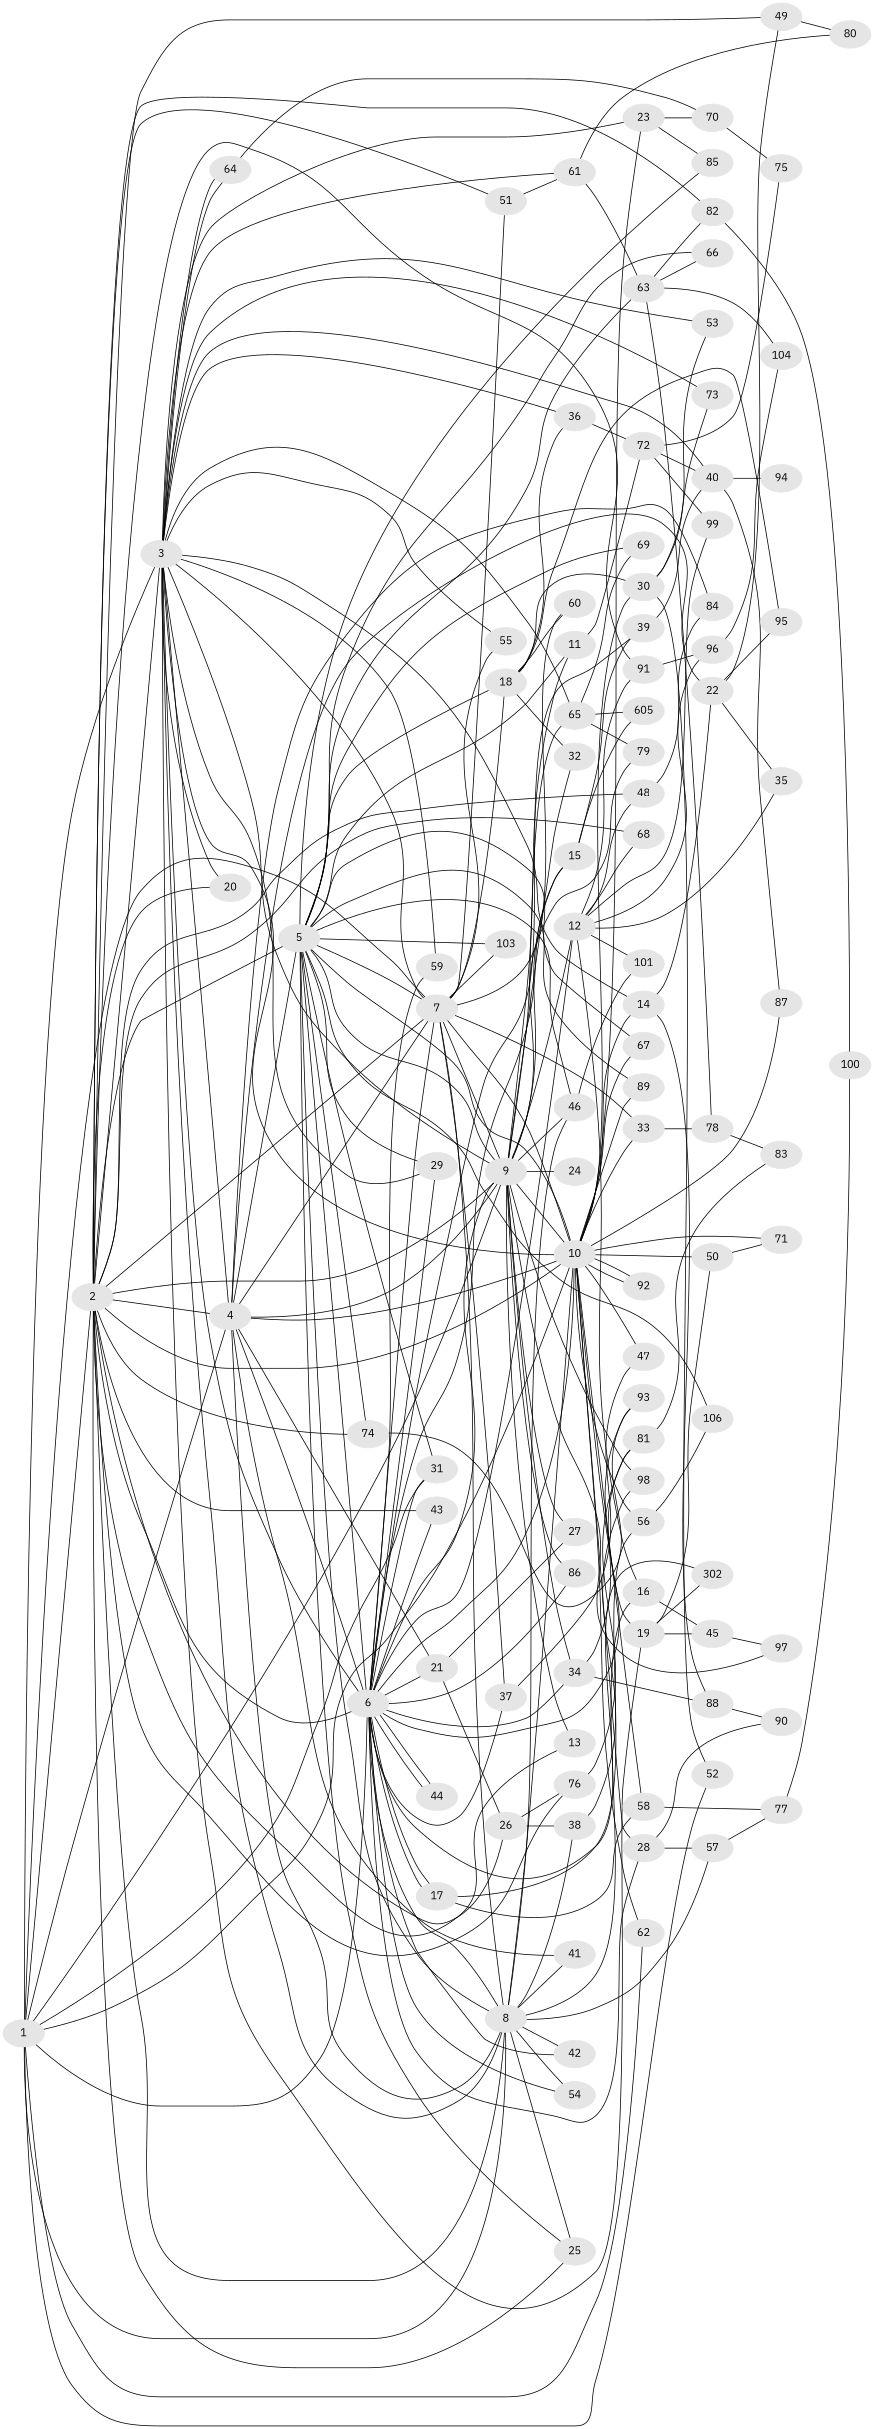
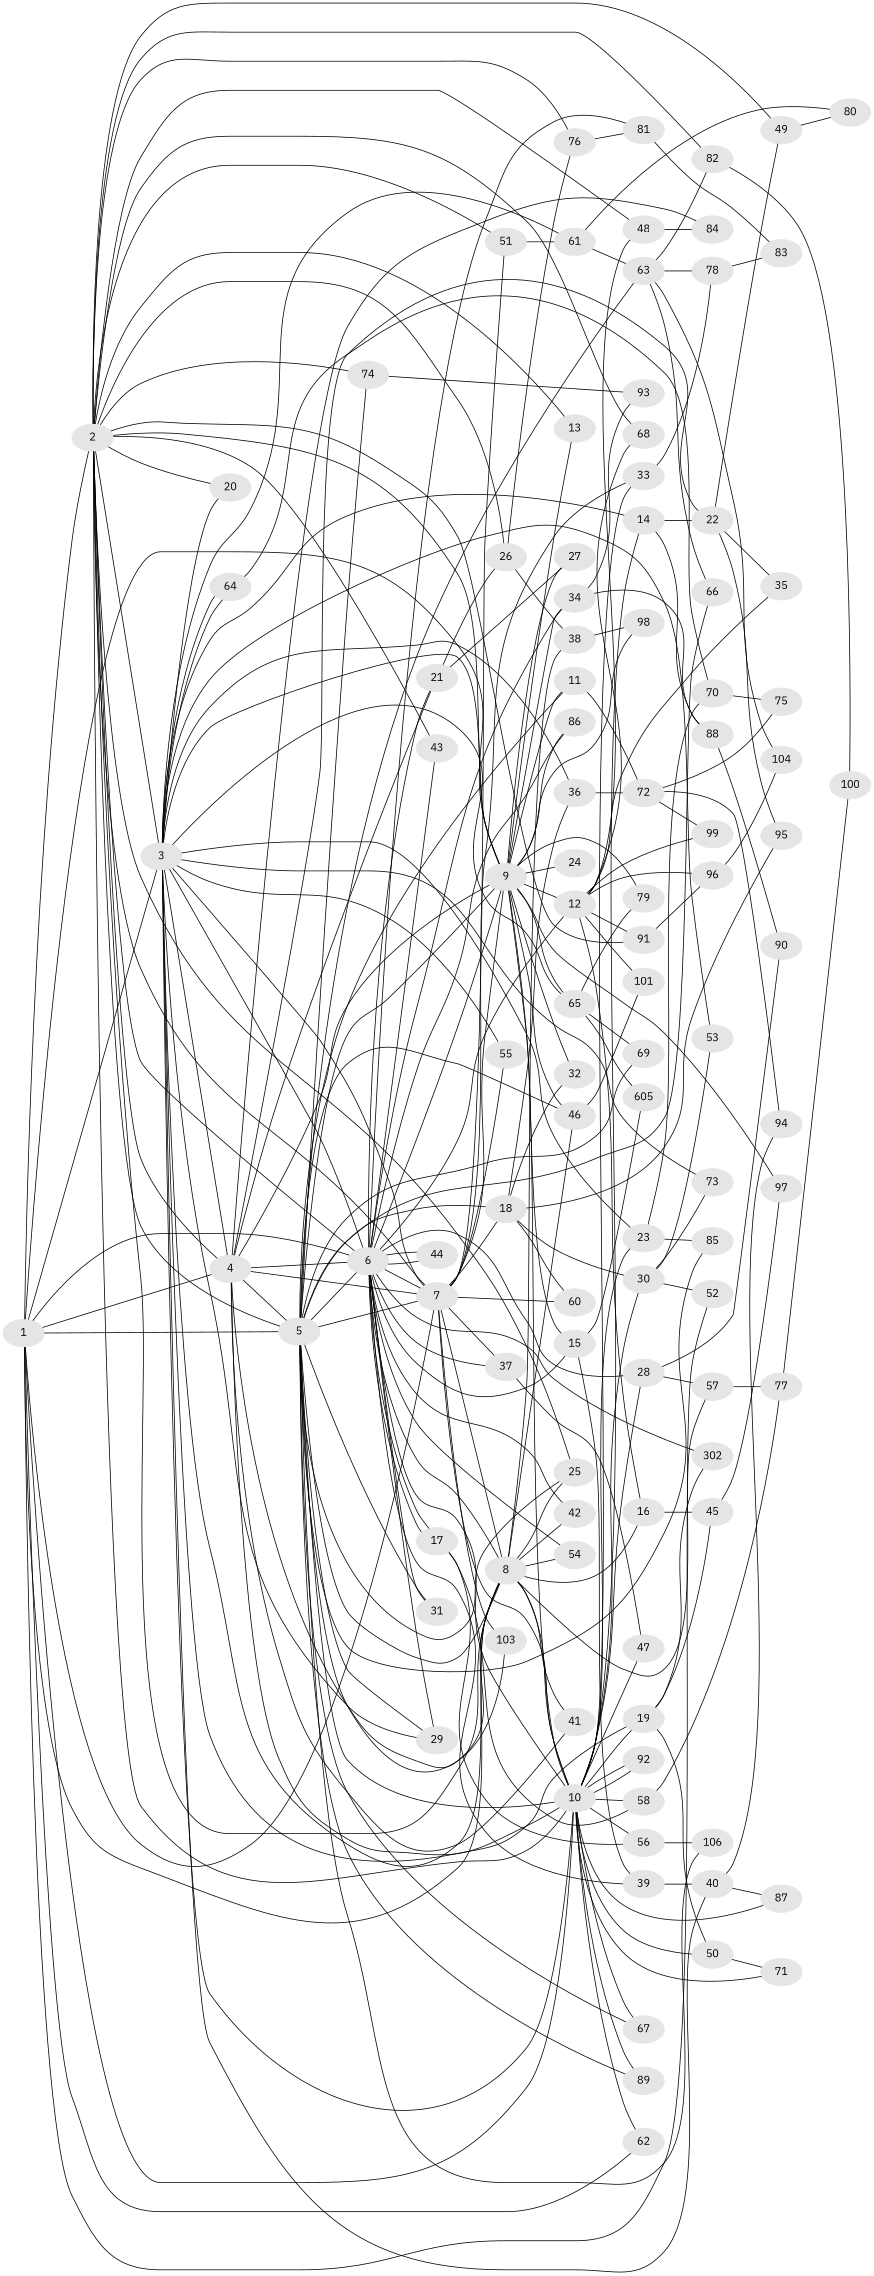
edge "72" -- "40": now "72" -- "94"
node "59": removed
edge "31" -- "1": now "5" -- "1"
